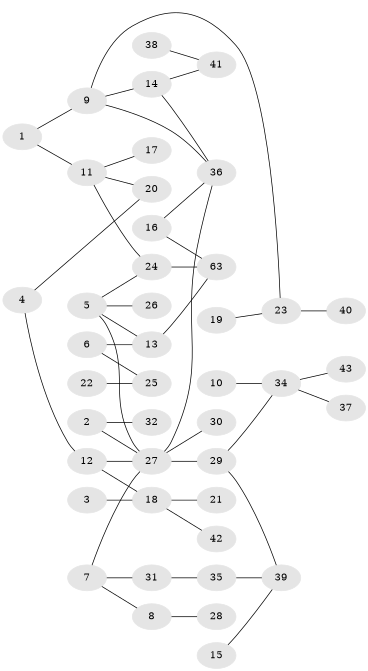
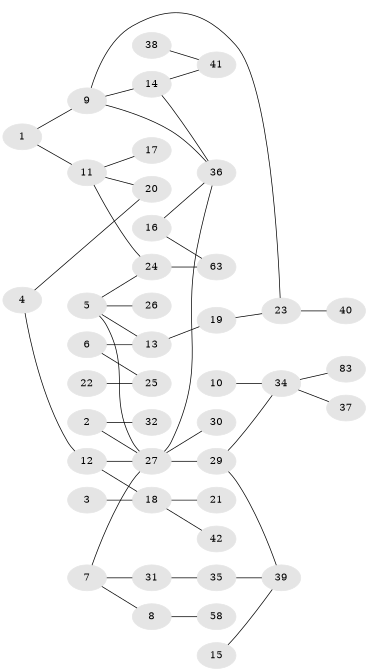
edge "63" -- "13": now "19" -- "13"
node "43": label "43" -> "83"
node "28": label "28" -> "58"
